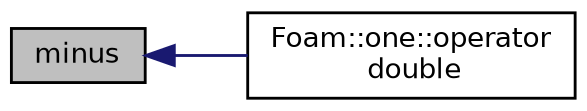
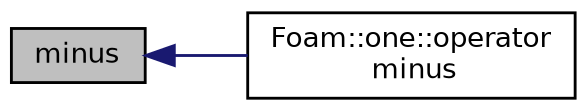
node "Foam::one::operator double": label "Foam::one::operator double" -> "Foam::one::operator minus"
